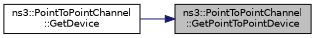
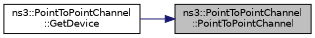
node "ns3::PointToPointChannel ::GetPointToPointDevice": label "ns3::PointToPointChannel ::GetPointToPointDevice" -> "ns3::PointToPointChannel ::PointToPointChannel"
